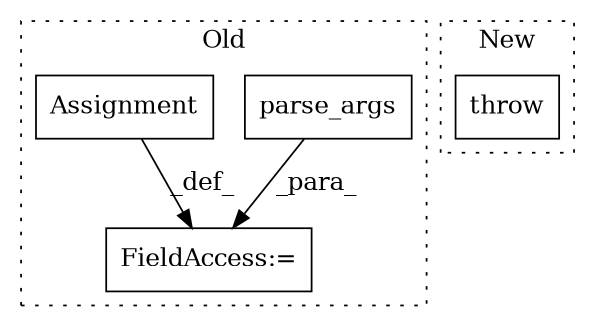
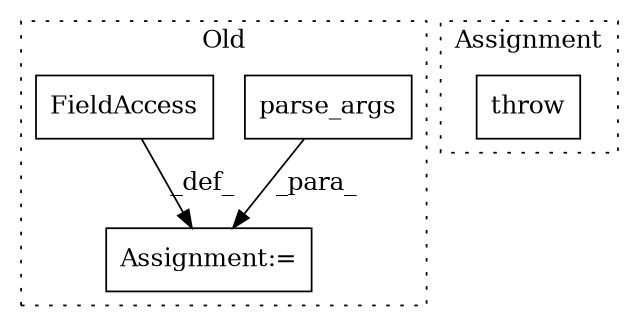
cluster "New": label "New" -> "Assignment"
node "Assignment": label "Assignment" -> "FieldAccess"
node "FieldAccess:=": label "FieldAccess:=" -> "Assignment:="
